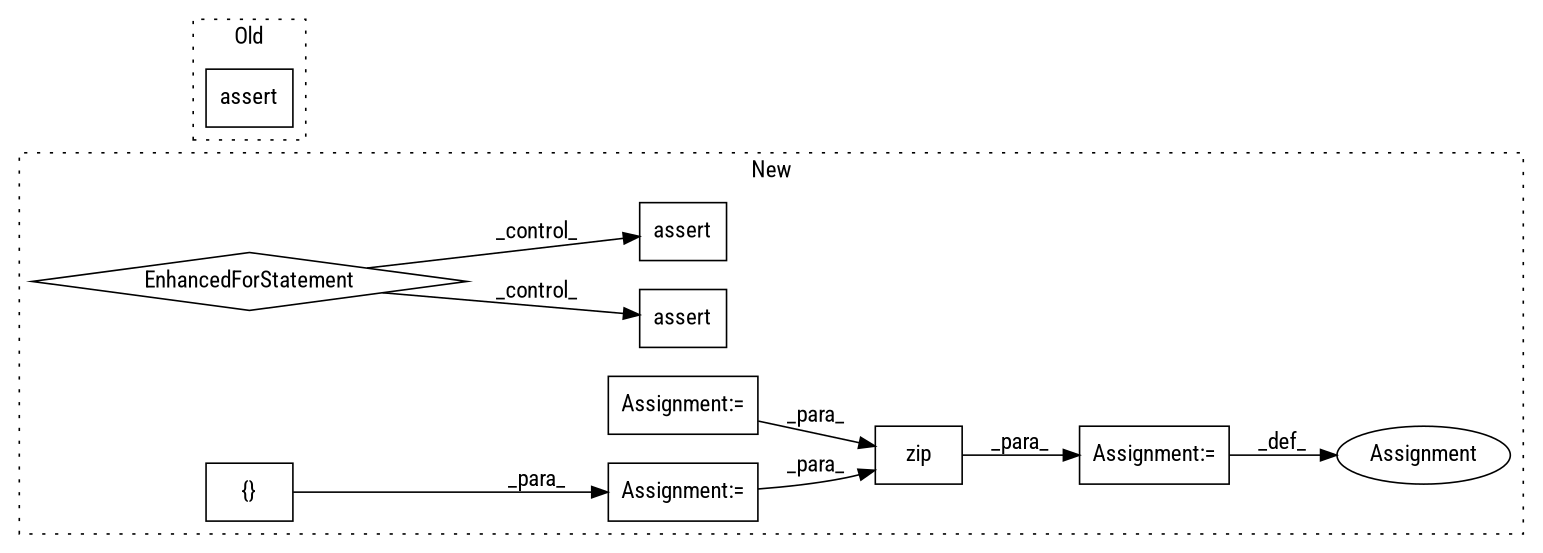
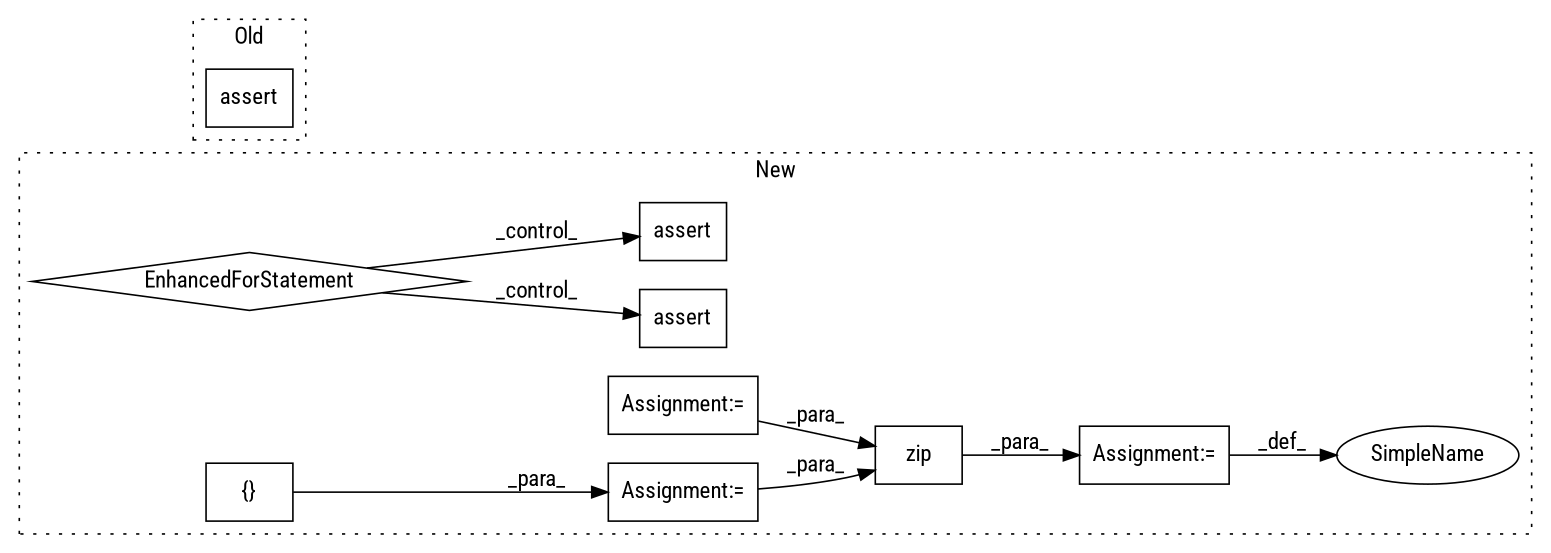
node "Assignment": label "Assignment" -> "SimpleName"
